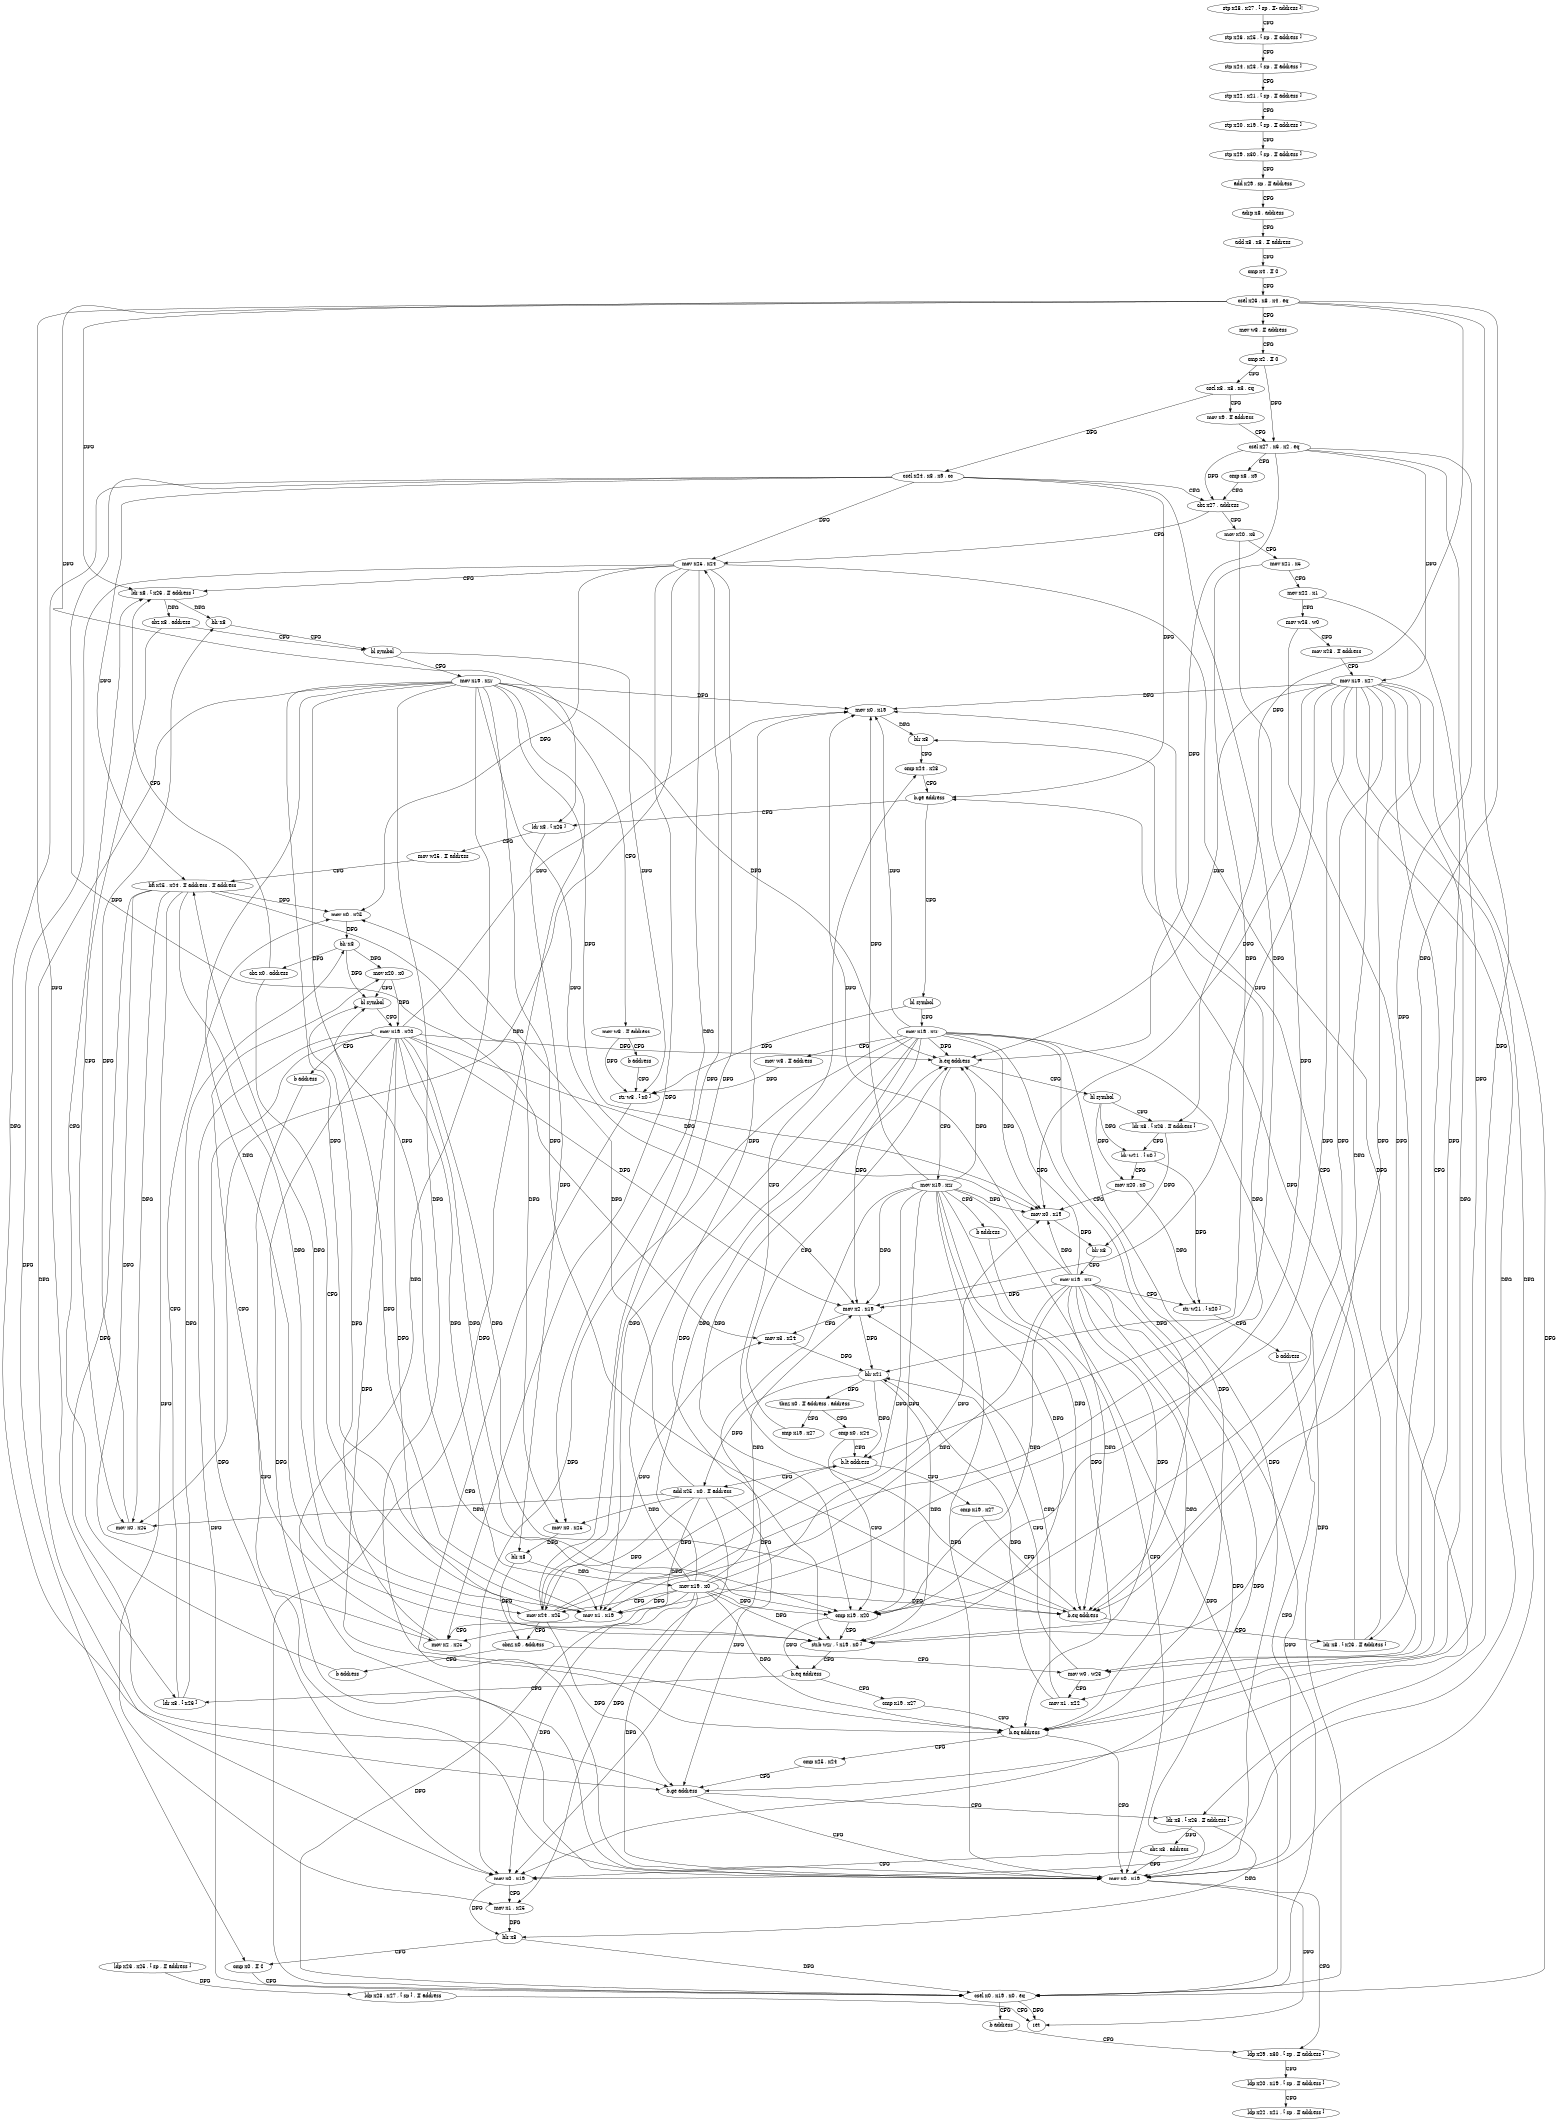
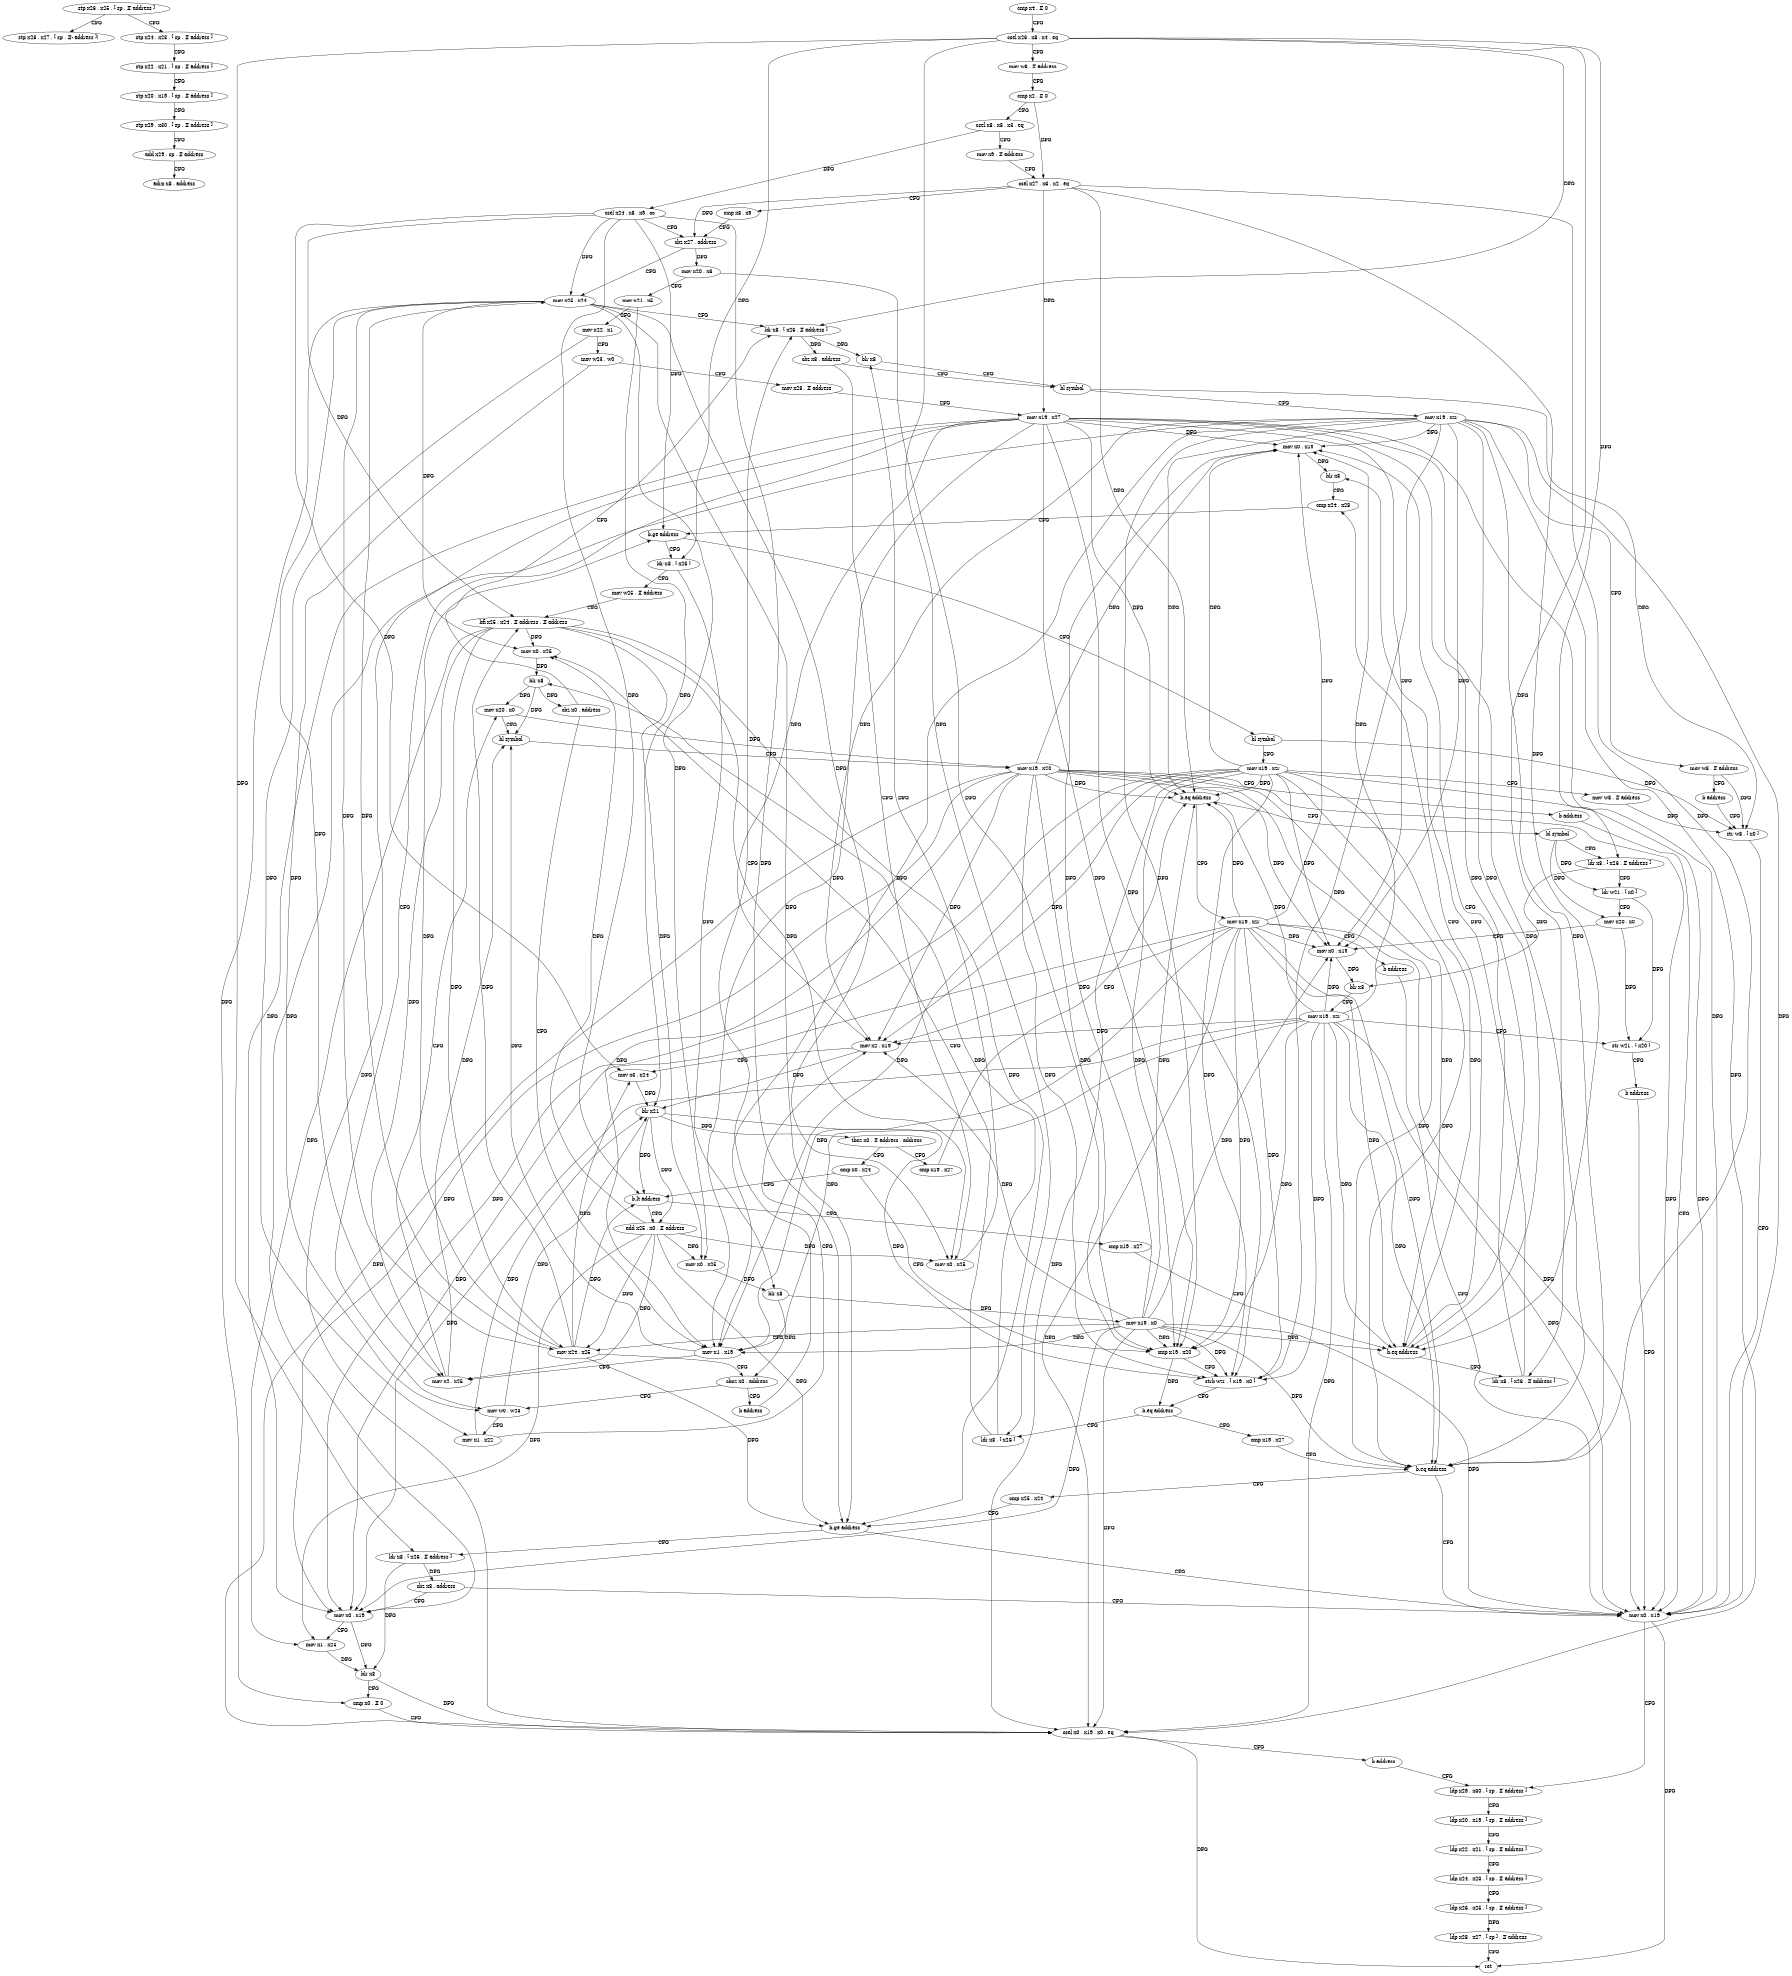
edge "stp x28 , x27 , [ sp , #- address ]!" -> "stp x26 , x25 , [ sp , # address ]": reversed
node "add x8 , x8 , # address": removed
edge "cbz x27 , address" -> "mov x20 , x6": label "CFG" -> "DFG"
edge "mov w0 , w23" -> "blr x21": label "CFG" -> "DFG"
node "ldp x24 , x23 , [ sp , # address ]": added
